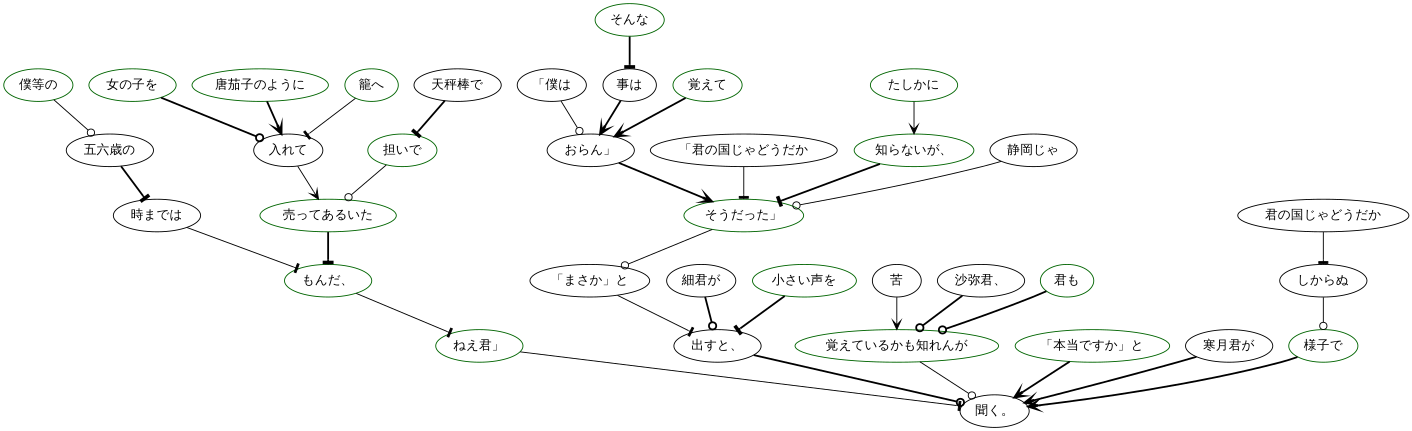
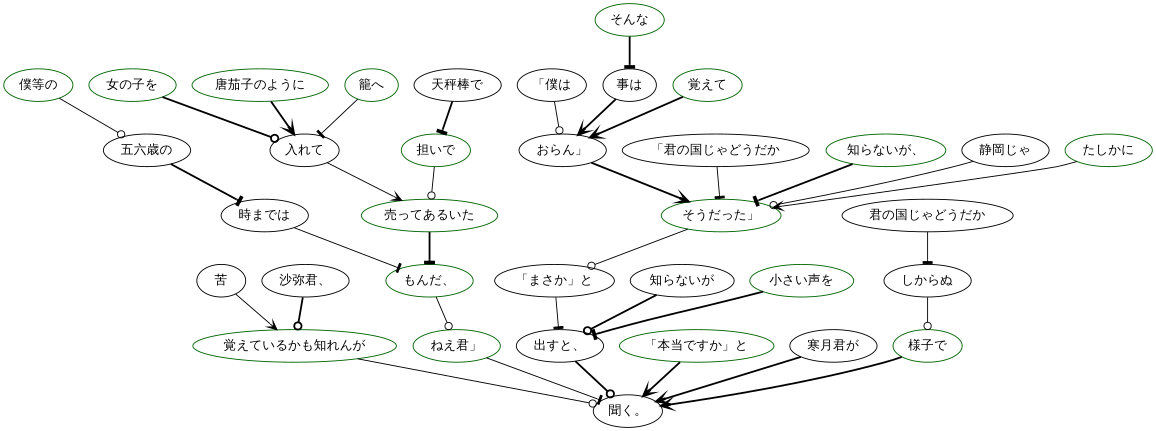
edge "たしかに" -> "知らないが、": now "たしかに" -> "そうだった」"
node "細君が": label "細君が" -> "知らないが"
node "君も": removed
edge "もんだ、" -> "ねえ君」": arrowhead tee -> odot
